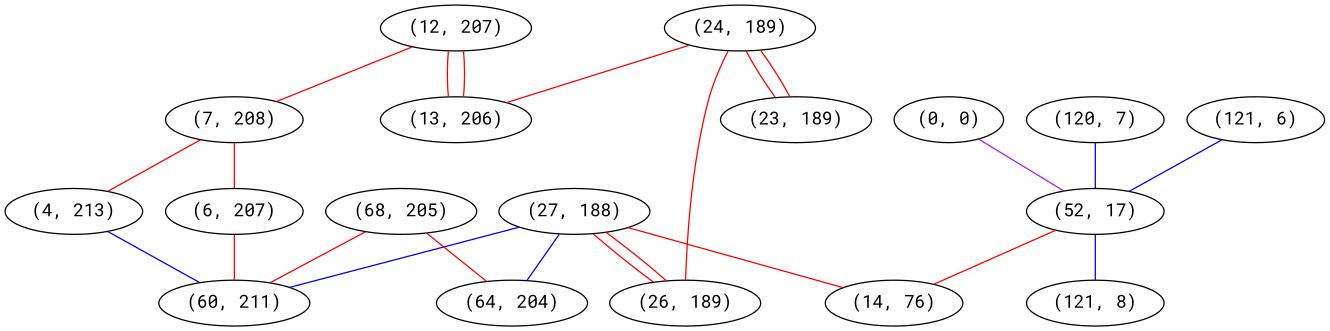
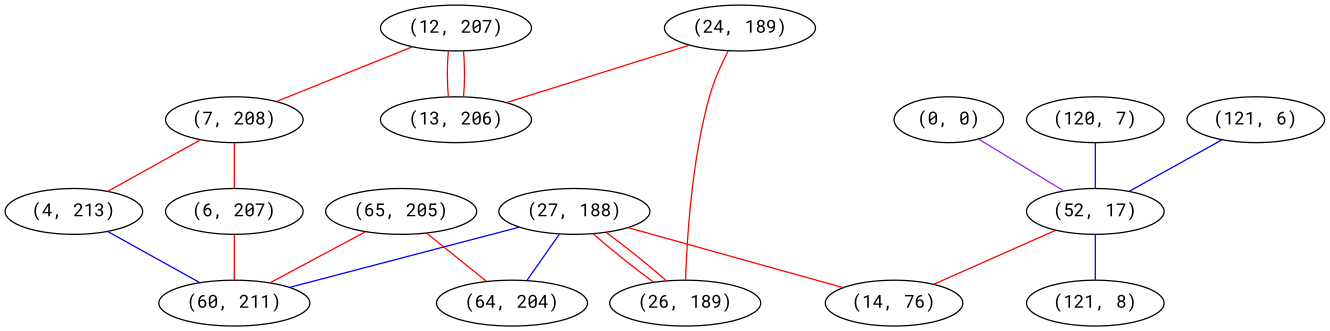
node "(23, 189)": removed
node "(68, 205)": label "(68, 205)" -> "(65, 205)"
